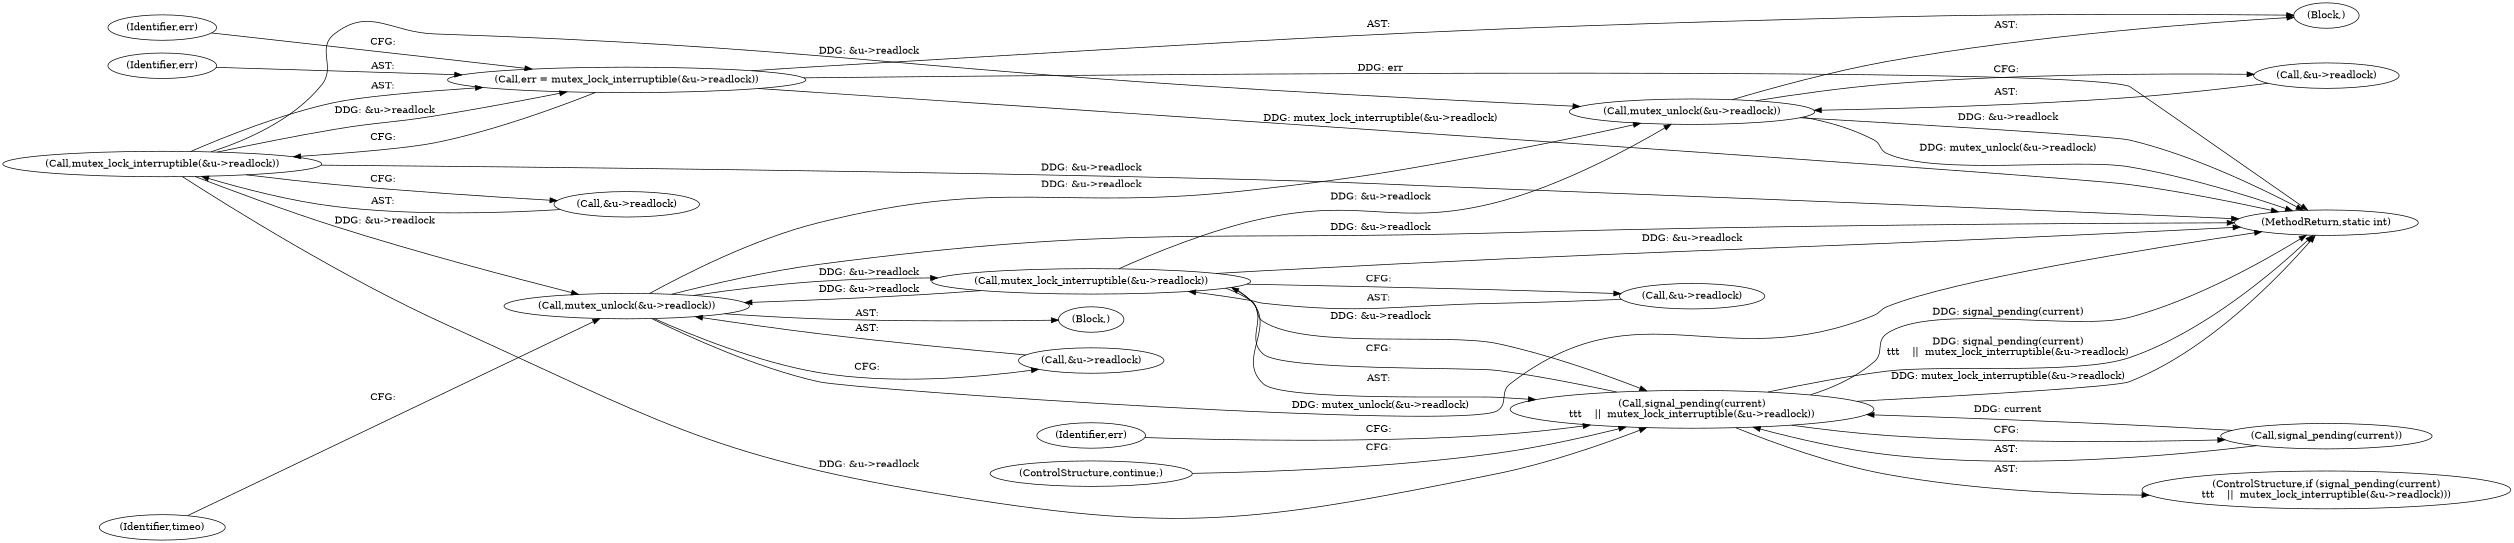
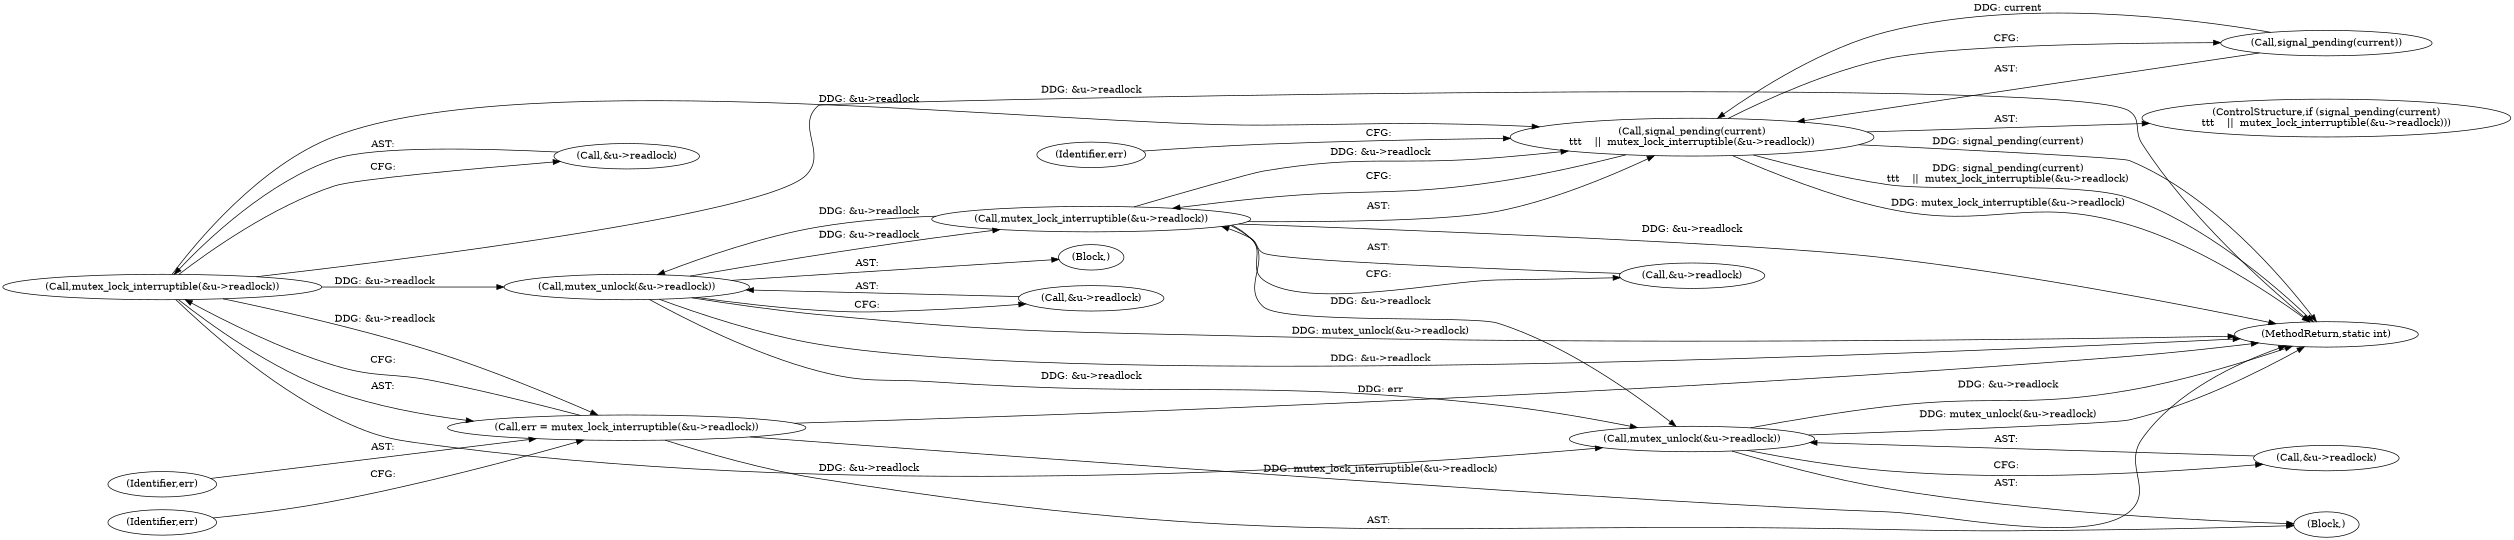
node "(ControlStructure,continue;)": removed
node "(Identifier,timeo)": removed
